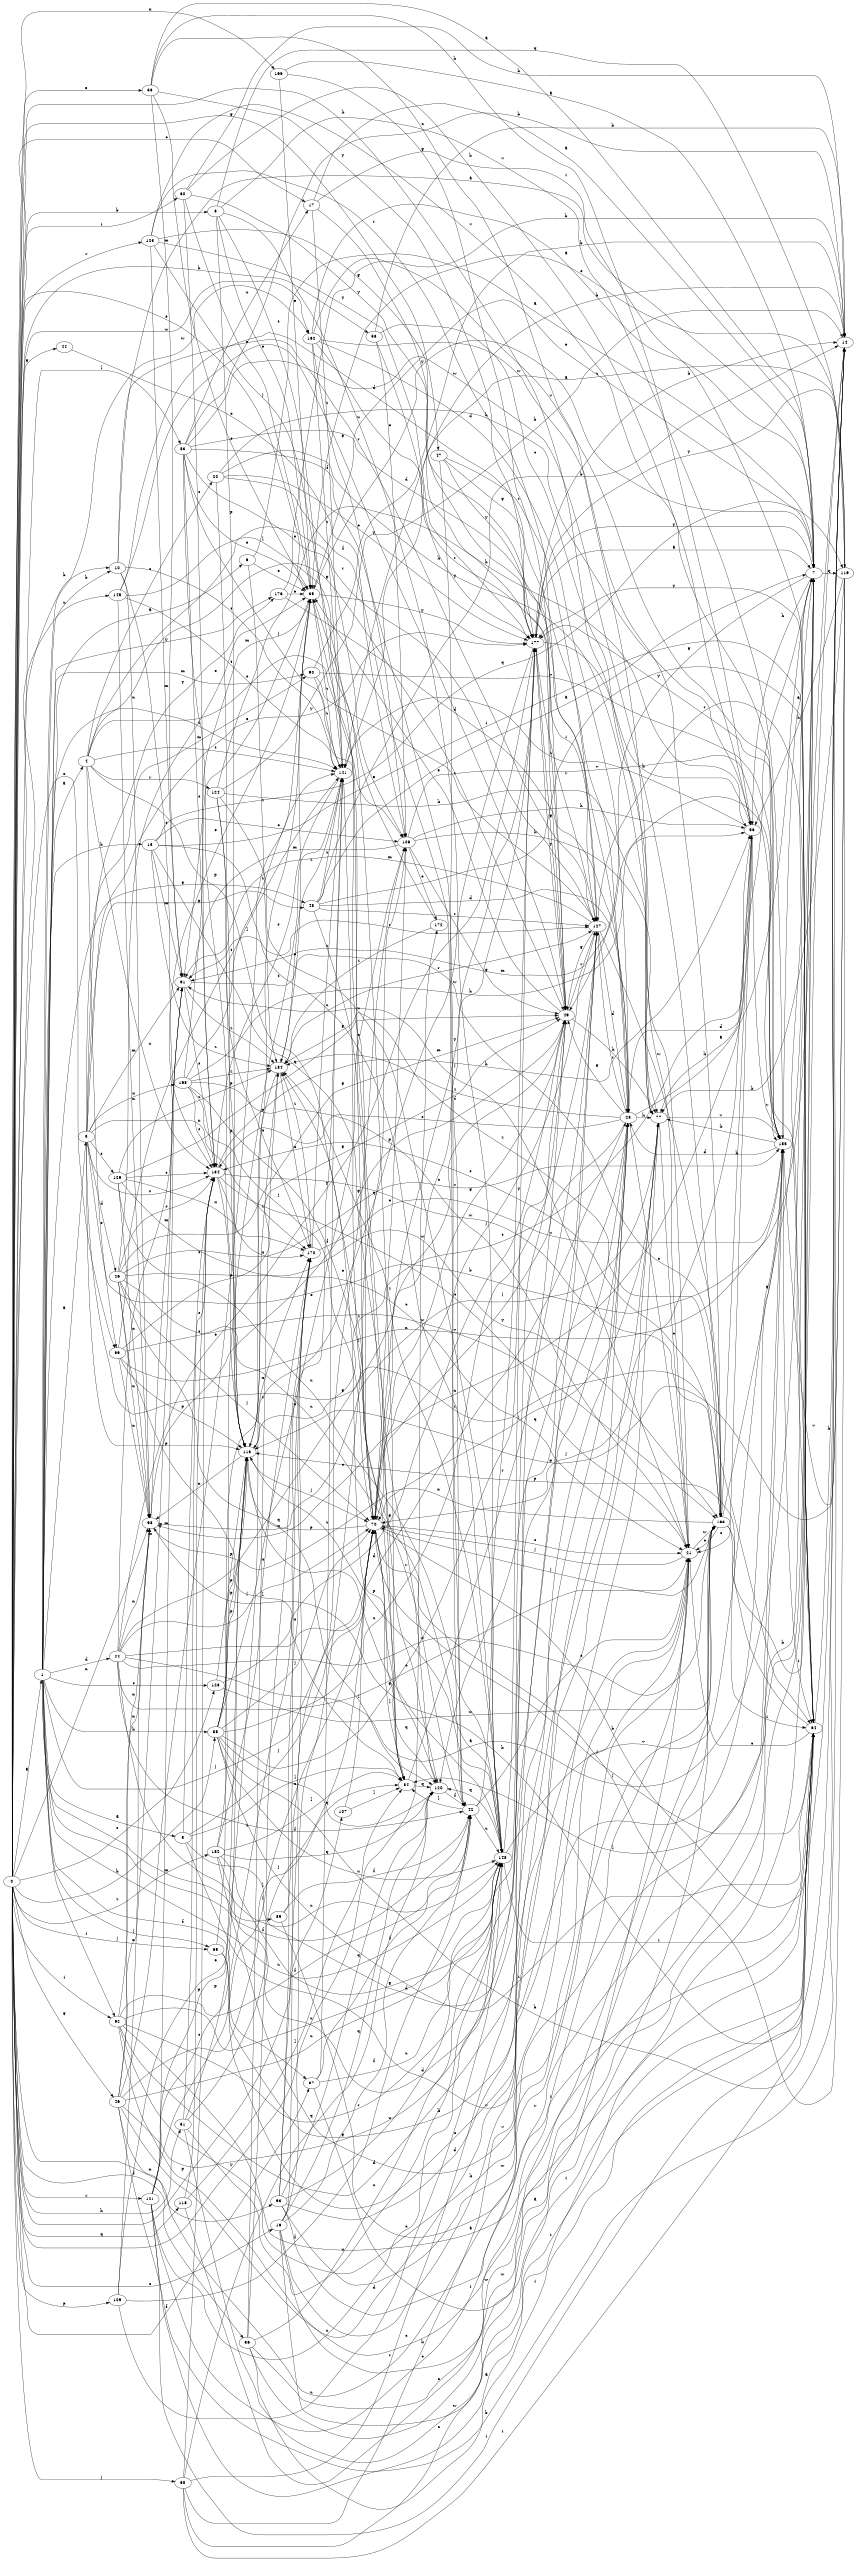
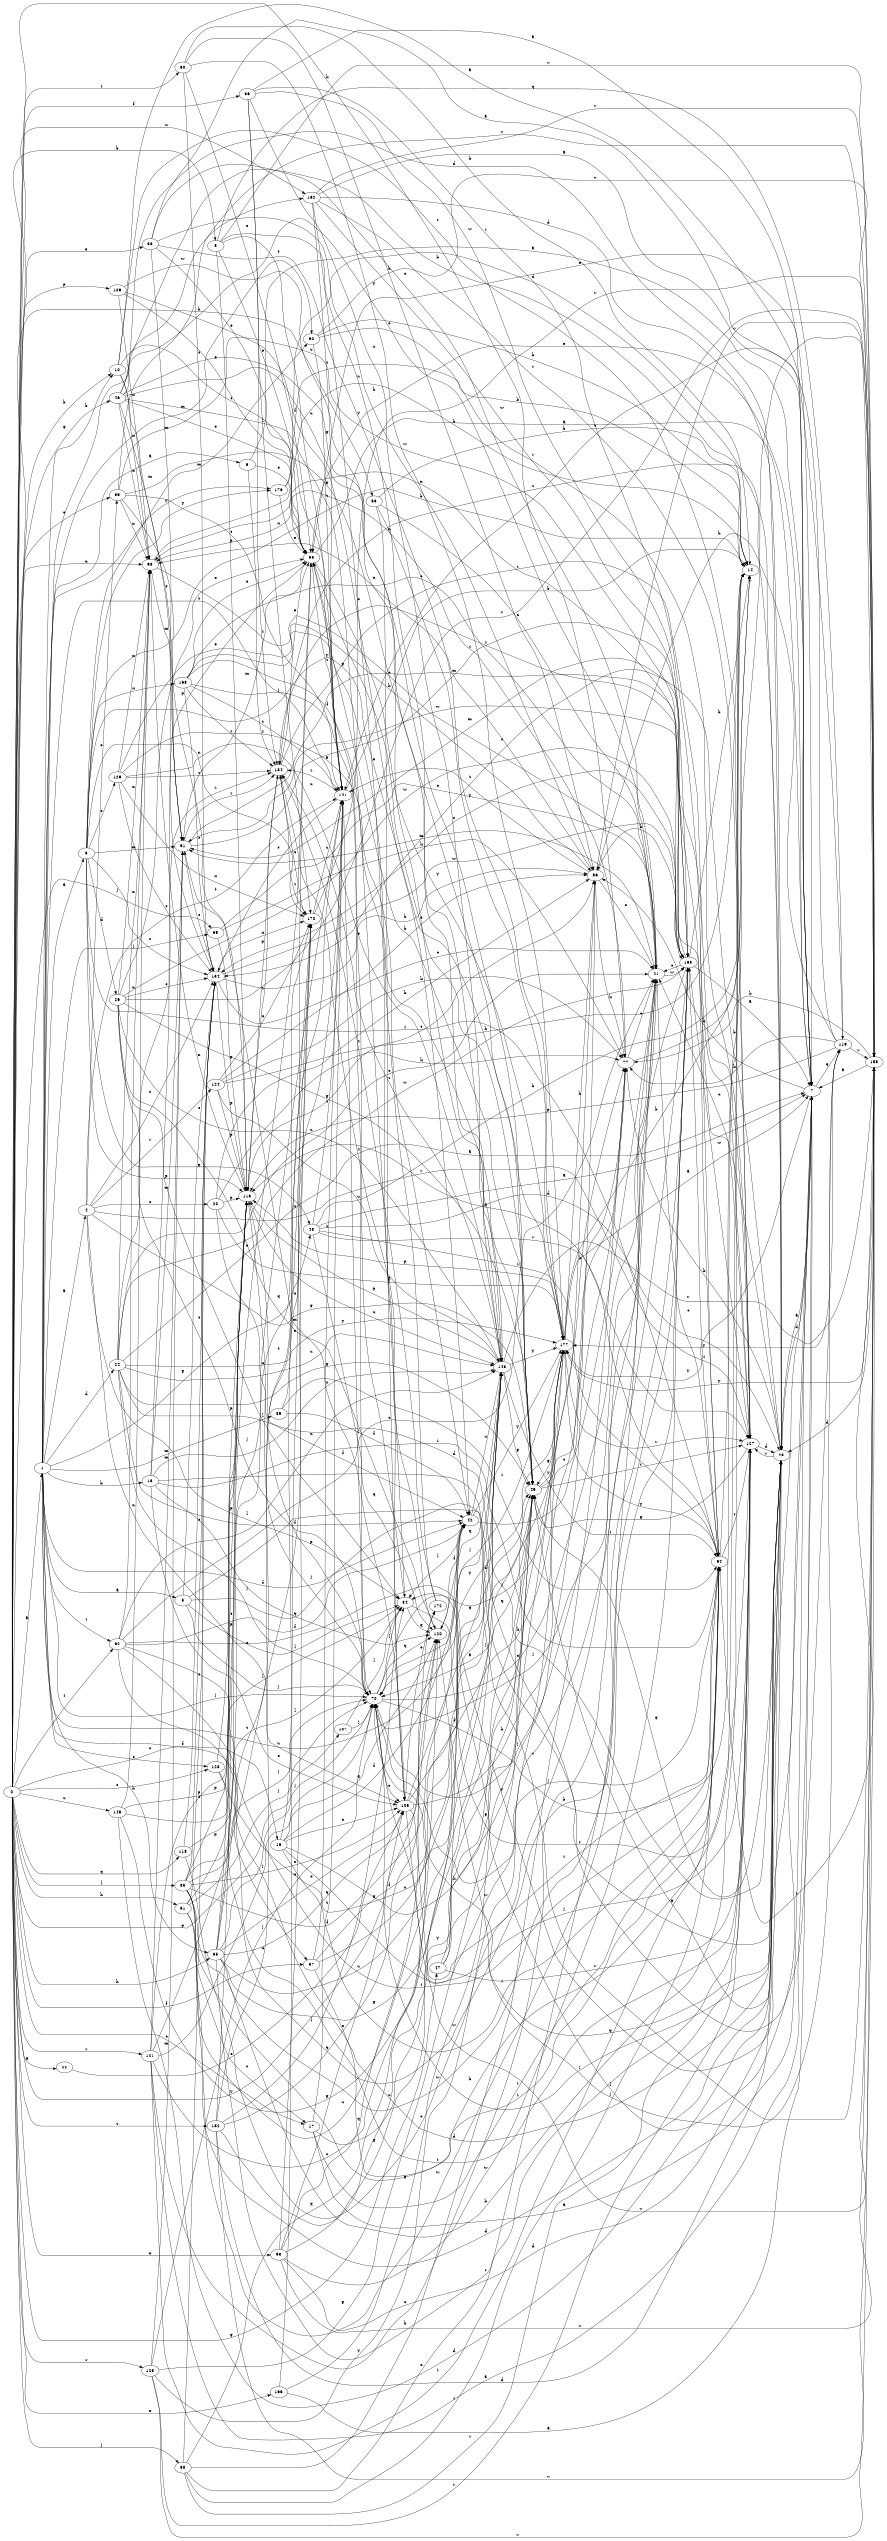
edge "0" -> "35": removed, label "e"
edge "70" -> "49": now "148" -> "49"
edge "55" -> "64": now "105" -> "64"
